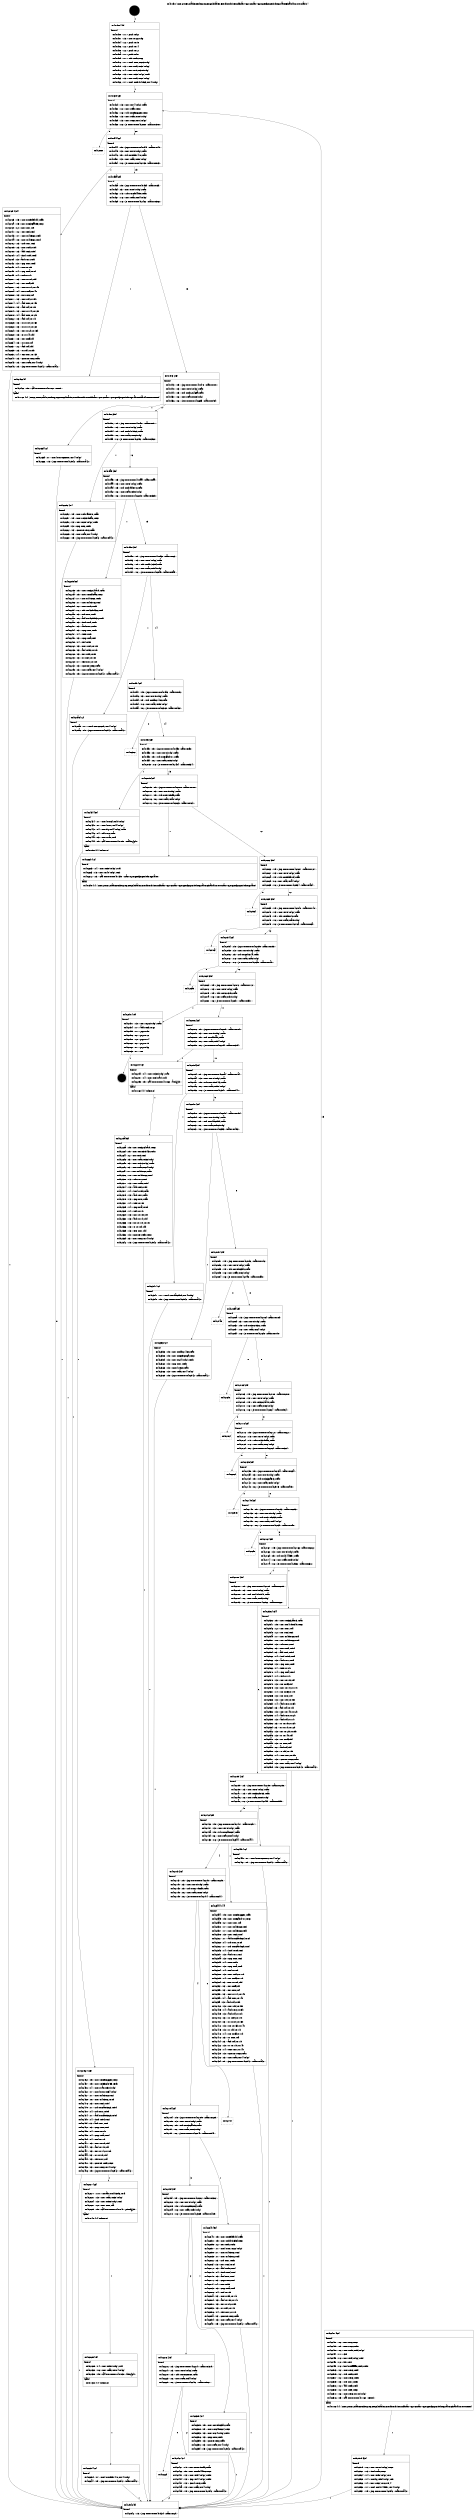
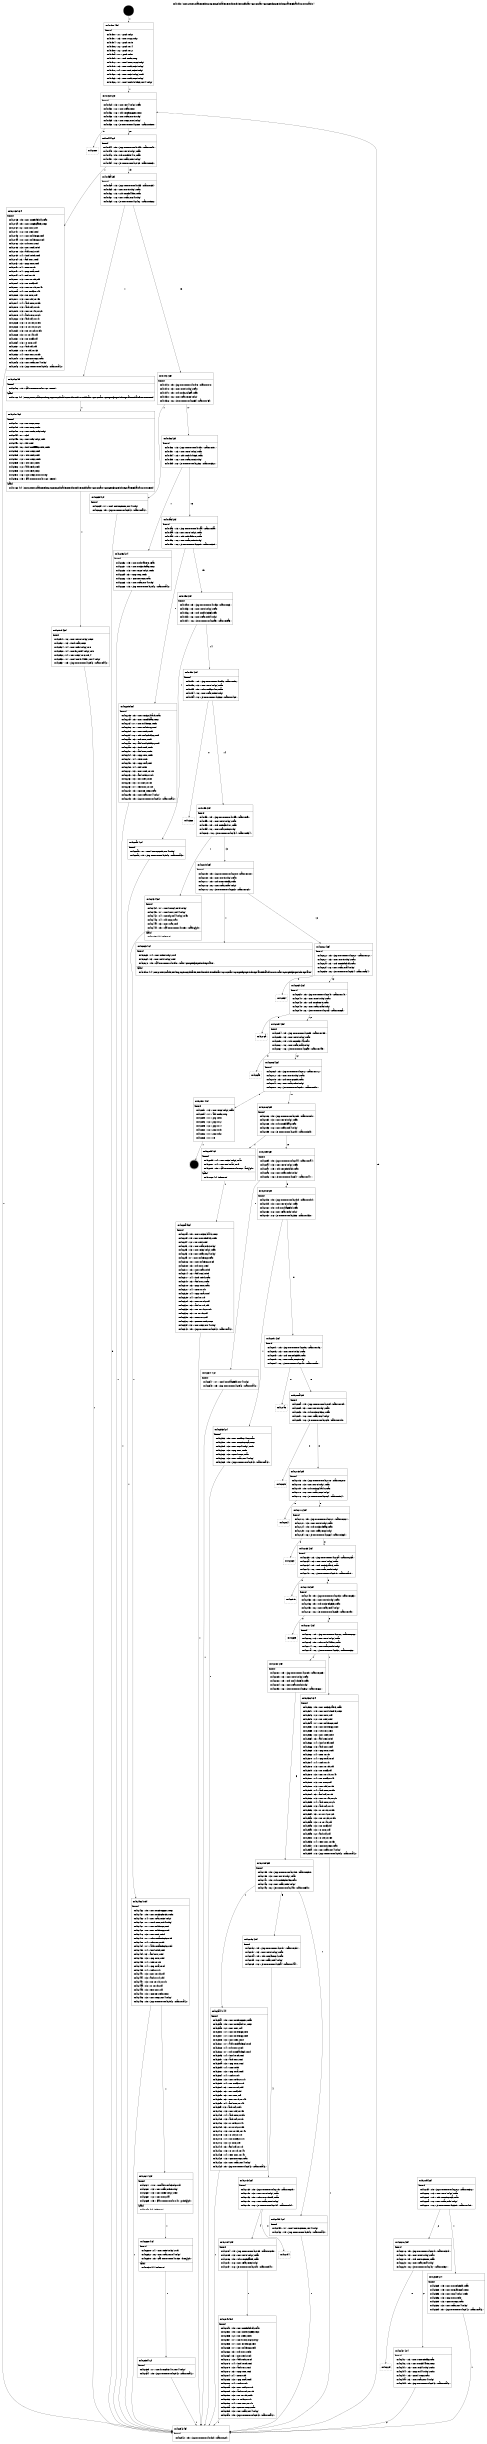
edge "0x4024e2 [5]" -> "0x4024e7 [52]": added, label "1"
edge "0x4021b2 [25]" -> "0x4023a4 [144]": now "0x402199 [25]" -> "0x4023a4 [144]"
edge "0x4021e4 [25]" -> "0x4021fd [25]": removed, label "3"
